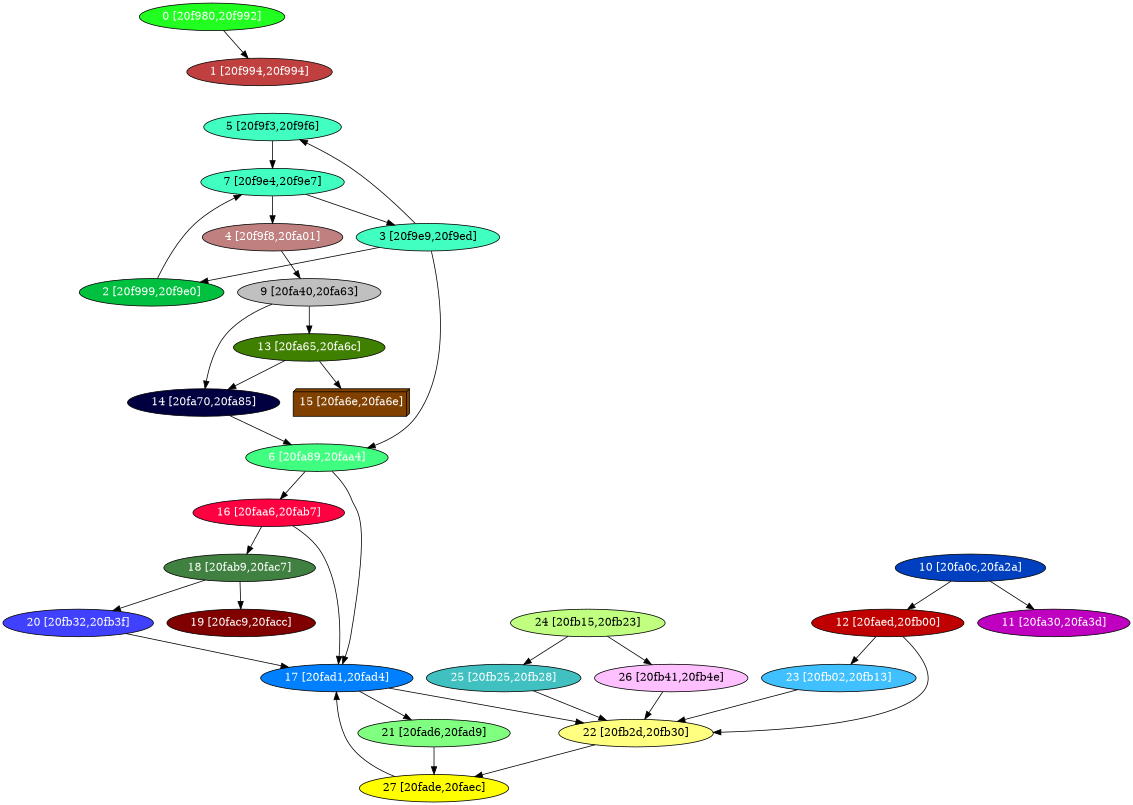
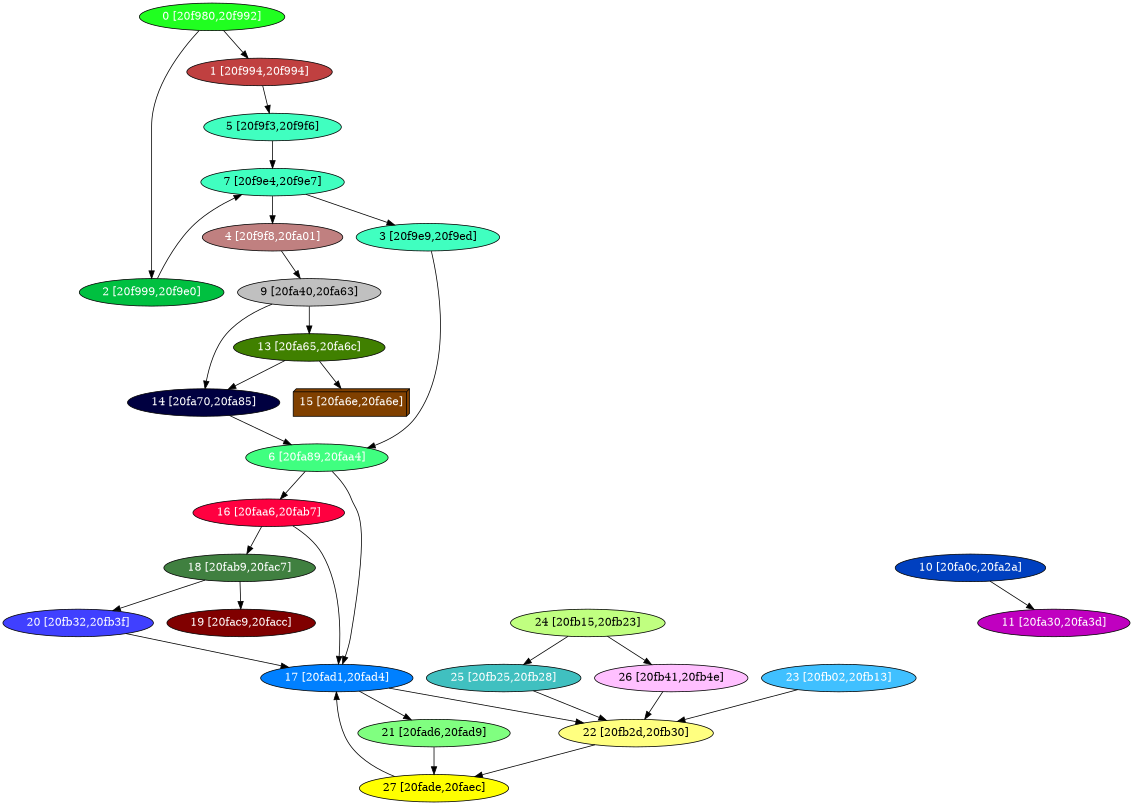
edge "3 [20f9e9,20f9ed]" -> "5 [20f9f3,20f9f6]": now "1 [20f994,20f994]" -> "5 [20f9f3,20f9f6]"
edge "3 [20f9e9,20f9ed]" -> "2 [20f999,20f9e0]": now "0 [20f980,20f992]" -> "2 [20f999,20f9e0]"
node "12 [20faed,20fb00]": removed
